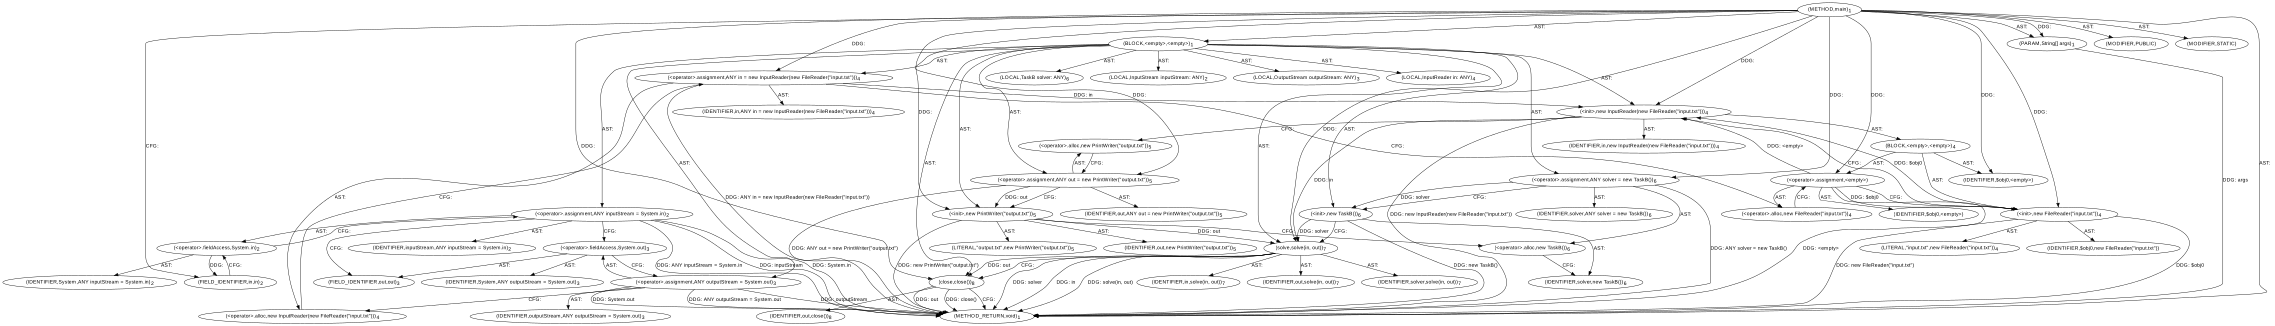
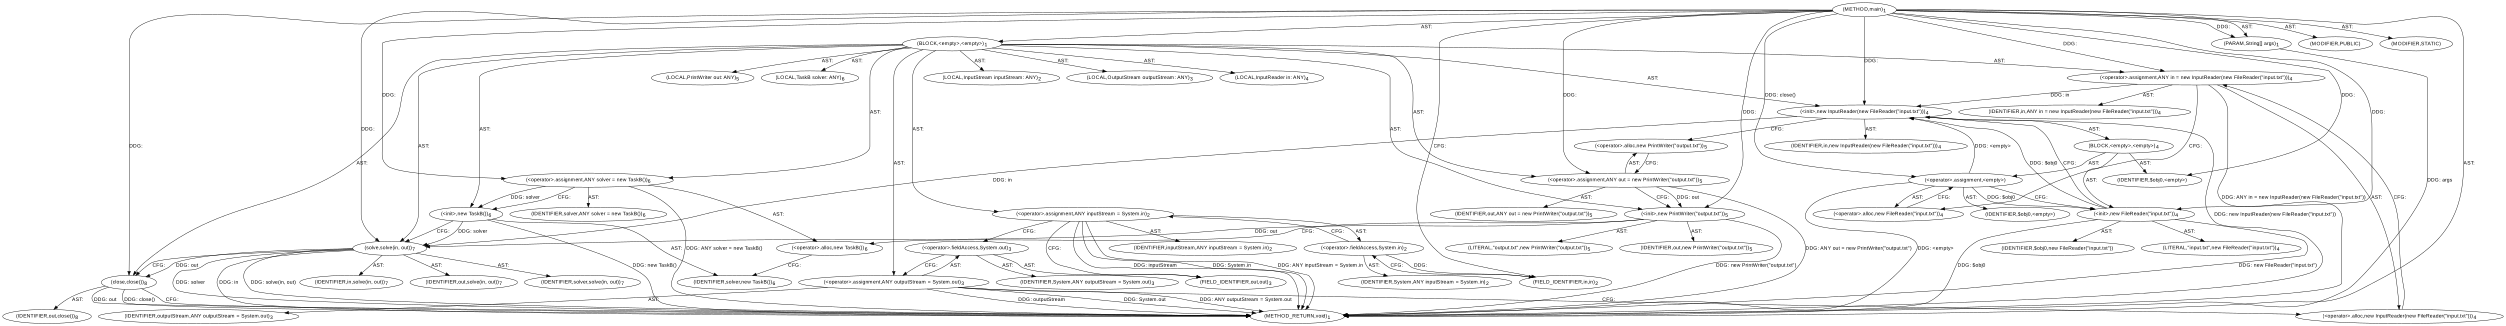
node "(LOCAL,PrintWriter out: ANY)": added
edge "(METHOD,main)" -> "(<operator>.assignment,<empty>)": label "DDG: " -> "DDG: close()"
